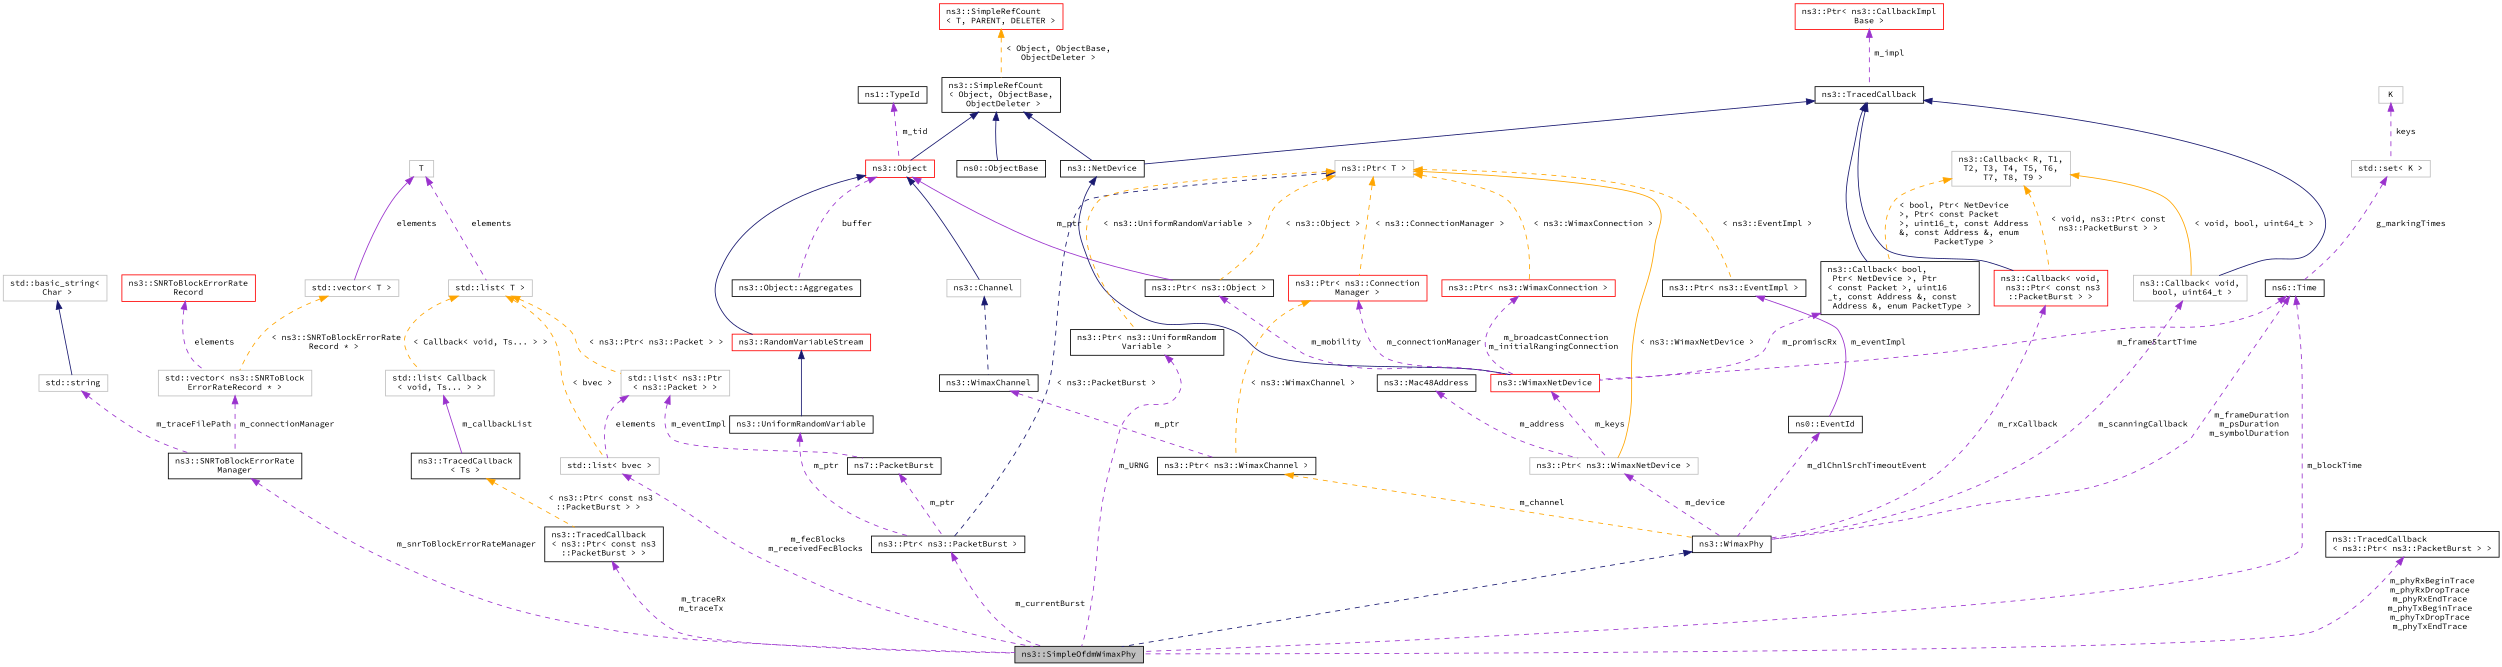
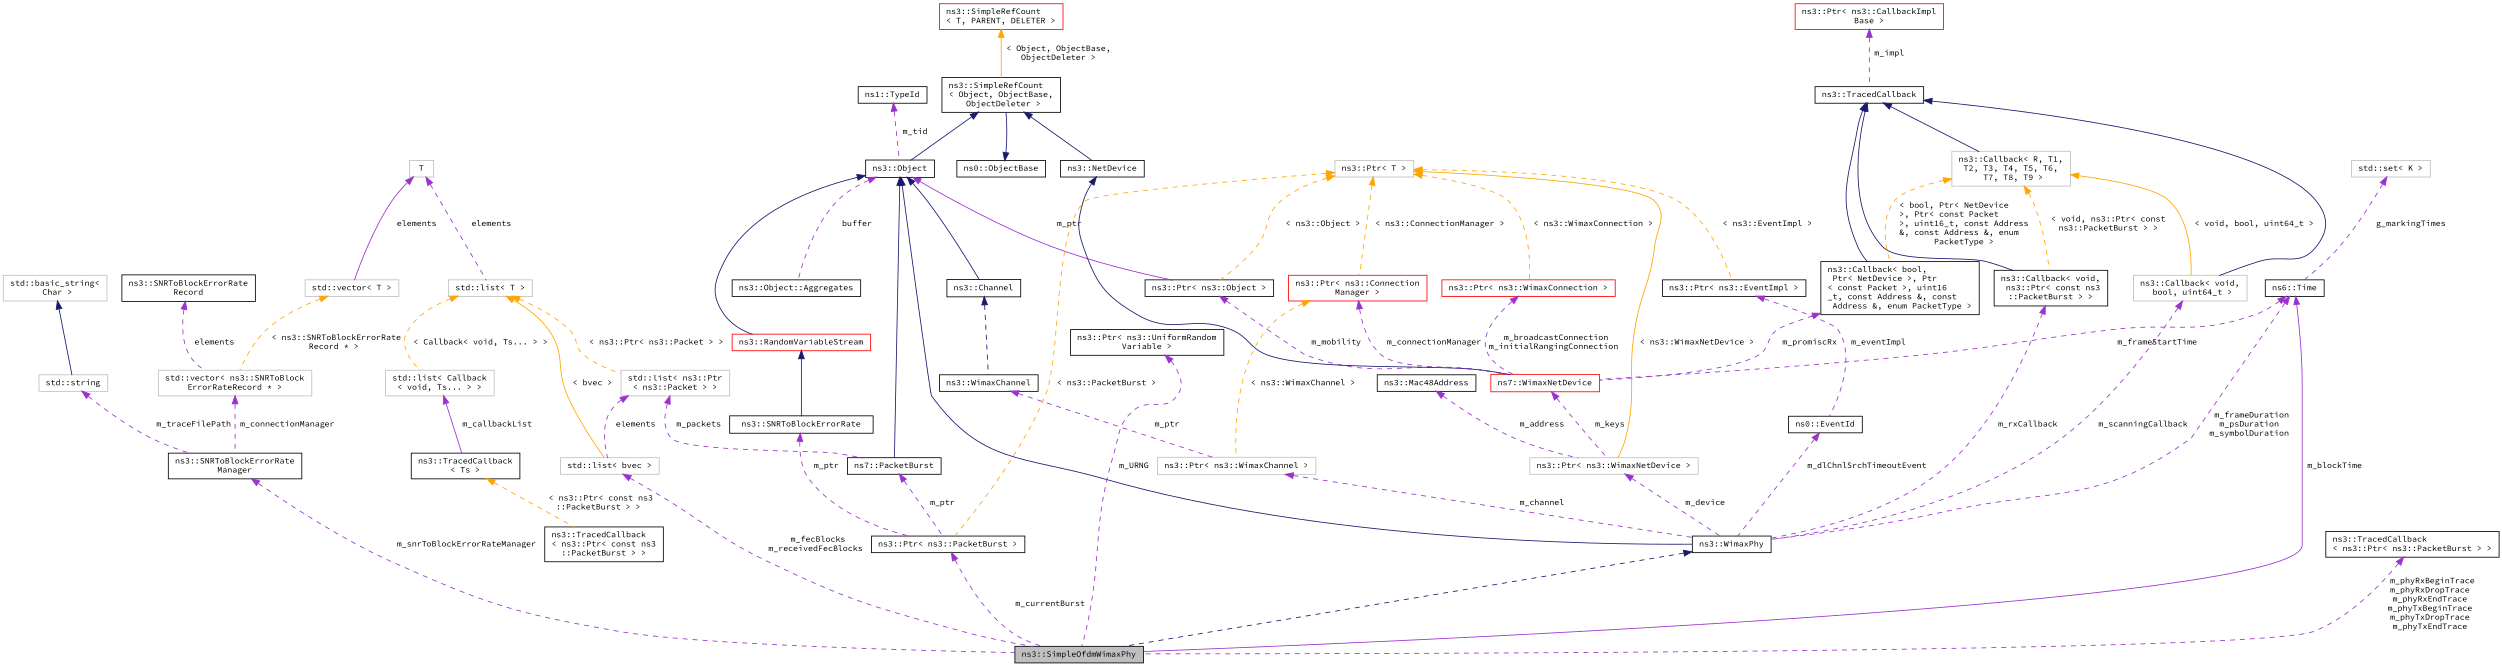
edge "ns3::SimpleRefCount < Object, ObjectBase, ObjectDeleter >" -> "ns3::SimpleRefCount < T, PARENT, DELETER >": style dashed -> solid
node "K": removed
edge "ns3::NetDevice" -> "ns3::TracedCallback": now "ns3::Callback< R, T1, T2, T3, T4, T5, T6, T7, T8, T9 >" -> "ns3::TracedCallback"
edge "ns0::ObjectBase" -> "ns3::SimpleRefCount < Object, ObjectBase, ObjectDeleter >": reversed
node "ns3::Object": color red -> black
edge "ns3::Ptr< ns3::UniformRandom Variable >" -> "ns3::Ptr< T >": removed, label "< ns3::UniformRandomVariable >"
edge "ns3::Ptr< ns3::PacketBurst >" -> "ns3::Ptr< T >": color midnightblue -> orange
node "ns3::SNRToBlockErrorRate Record": color red -> black
node "ns3::Channel": color grey75 -> black
node "ns3::Callback< void, ns3::Ptr< const ns3 ::PacketBurst > >": color red -> black
edge "ns7::PacketBurst" -> "ns3::Object": added
edge "ns0::EventId" -> "ns3::Ptr< ns3::EventImpl >": style solid -> dashed
edge "std::list< bvec >" -> "std::list< T >": style dashed -> solid
node "ns3::WimaxNetDevice": label "ns3::WimaxNetDevice" -> "ns7::WimaxNetDevice"
edge "ns7::PacketBurst" -> "std::list< ns3::Ptr < ns3::Packet > >": label " m_eventImpl" -> " m_packets"
node "ns3::UniformRandomVariable": label "ns3::UniformRandomVariable" -> "ns3::SNRToBlockErrorRate"
node "ns3::Ptr< ns3::WimaxChannel >": color black -> grey75
edge "ns3::WimaxPhy" -> "ns3::Object": added
edge "ns3::WimaxPhy" -> "ns3::Ptr< ns3::WimaxChannel >": color orange -> darkorchid3
edge "ns3::SimpleOfdmWimaxPhy" -> "ns6::Time": style dashed -> solid
edge "ns3::SimpleOfdmWimaxPhy" -> "ns3::TracedCallback < ns3::Ptr< const ns3 ::PacketBurst > >": removed, label "m_traceRx m_traceTx"
